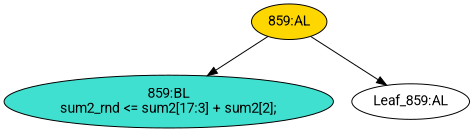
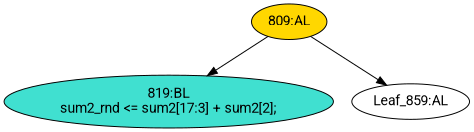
node "859:AL": label "859:AL" -> "809:AL"
node "859:BL sum2_rnd <= sum2[17:3] + sum2[2];": label "859:BL sum2_rnd <= sum2[17:3] + sum2[2];" -> "819:BL sum2_rnd <= sum2[17:3] + sum2[2];"
